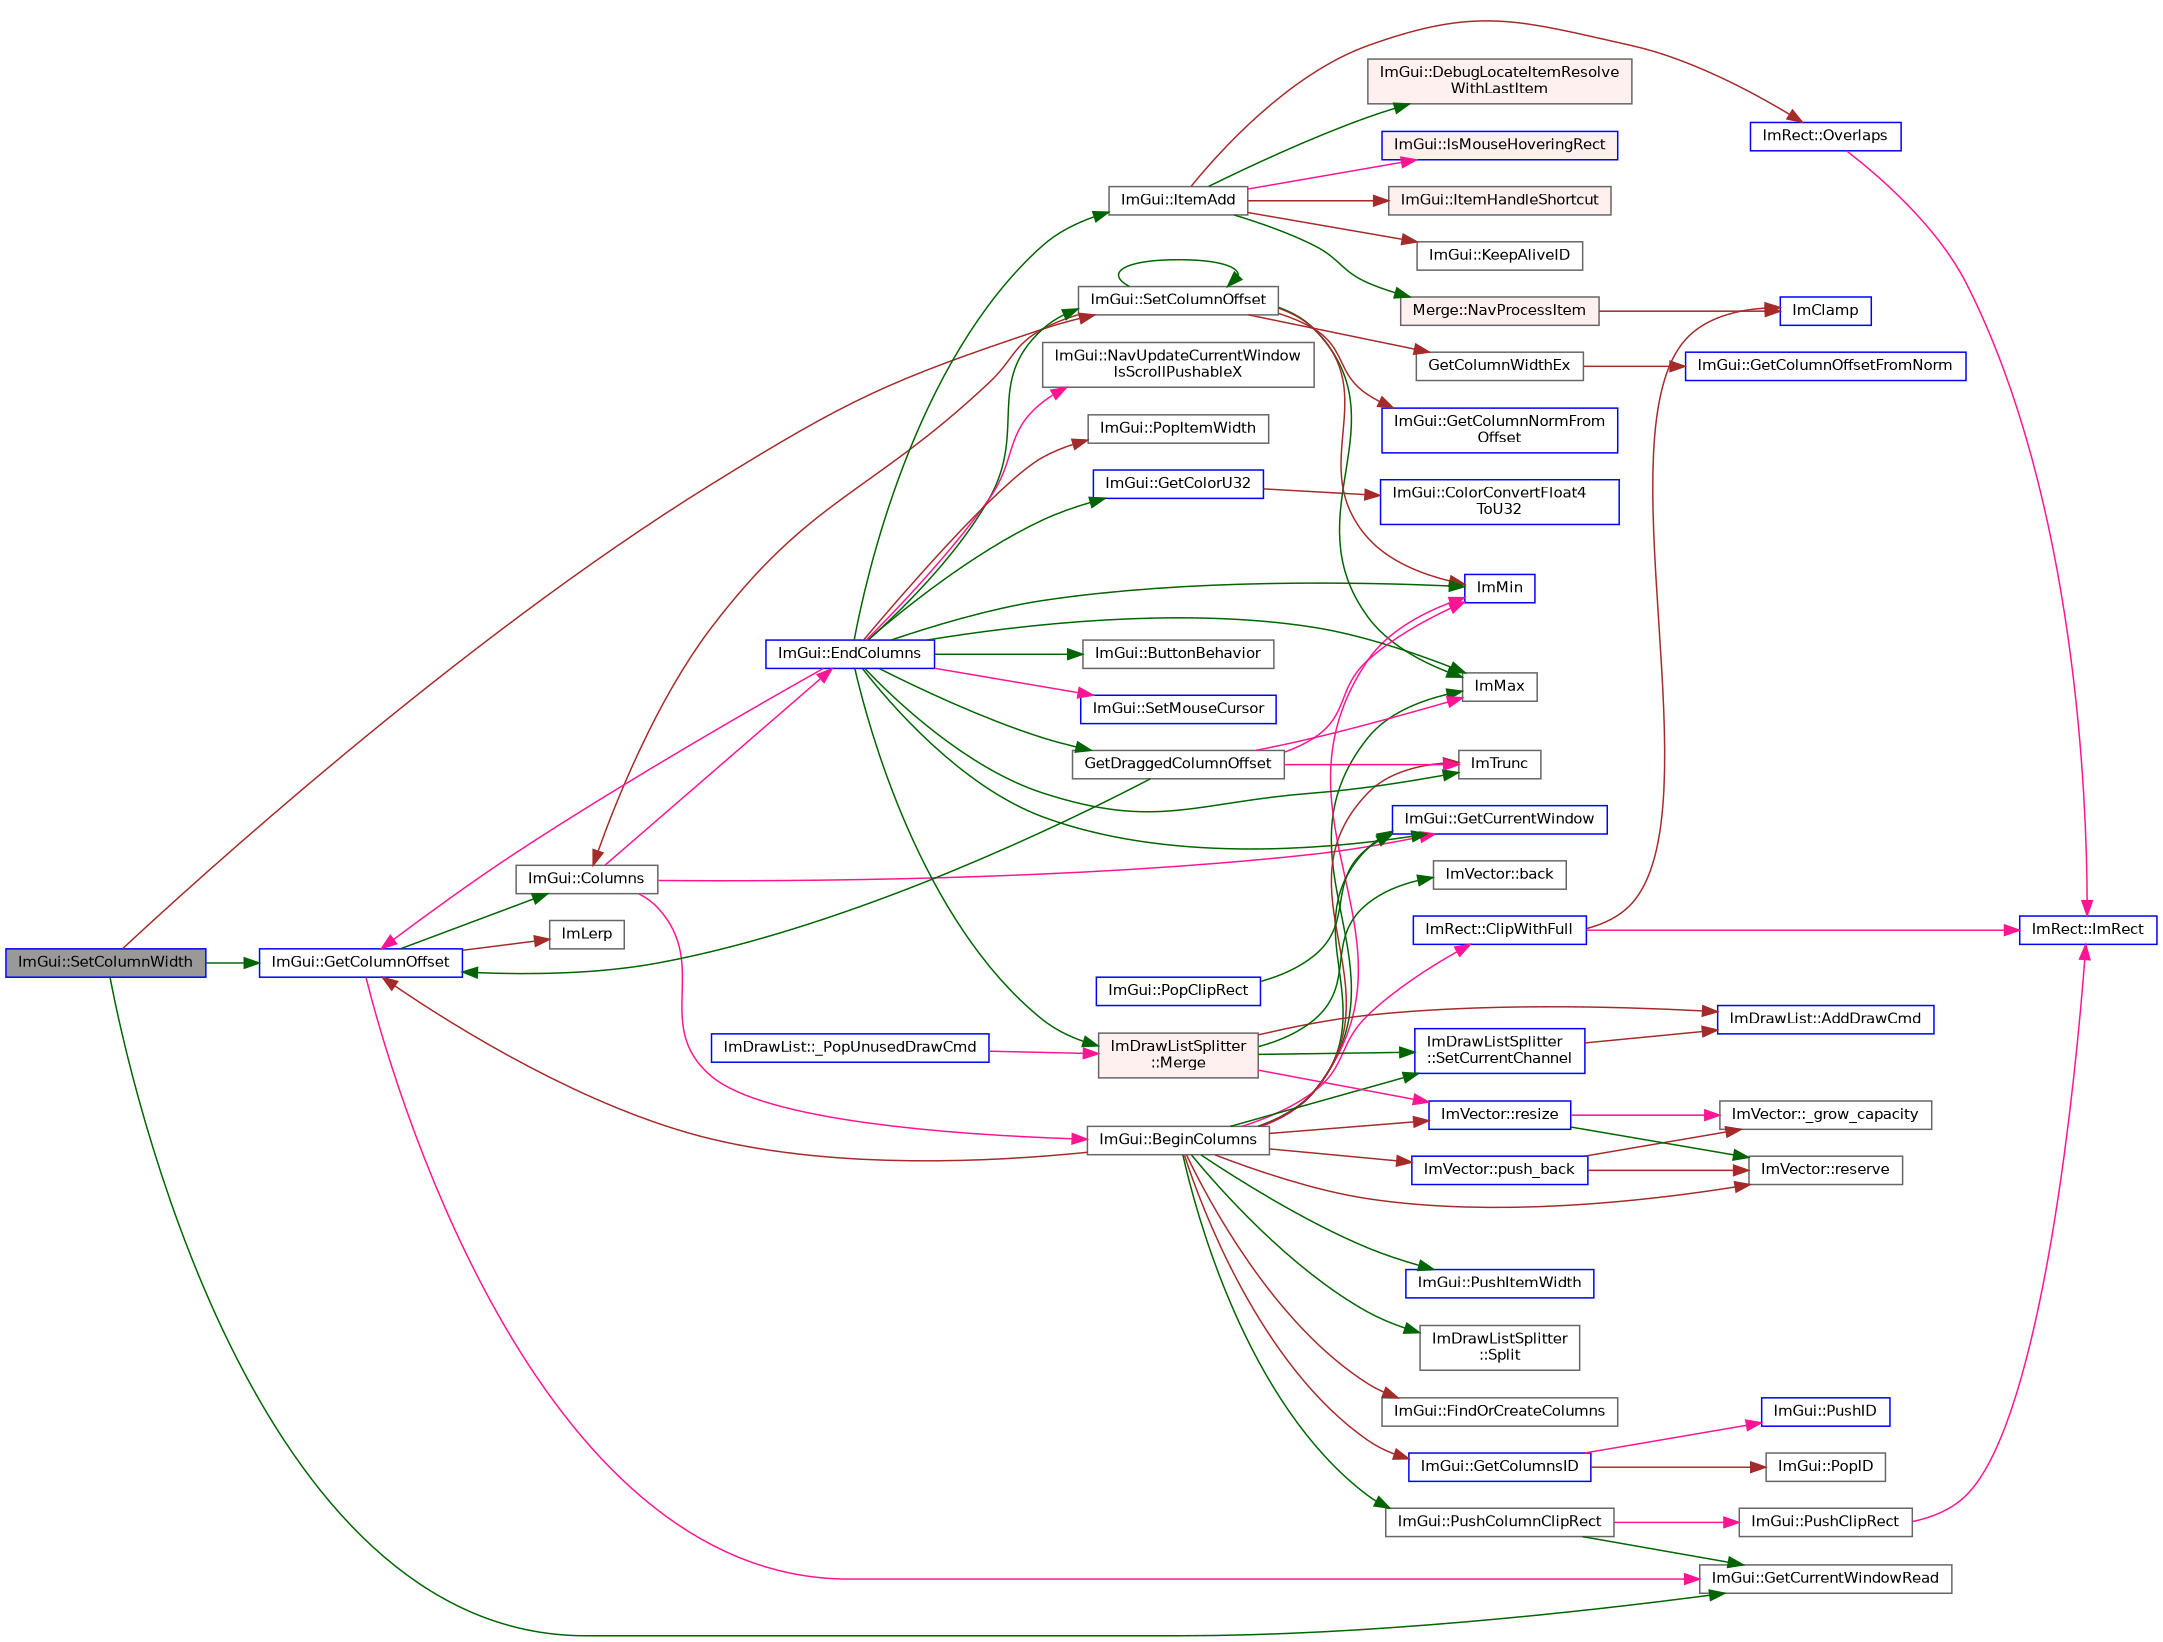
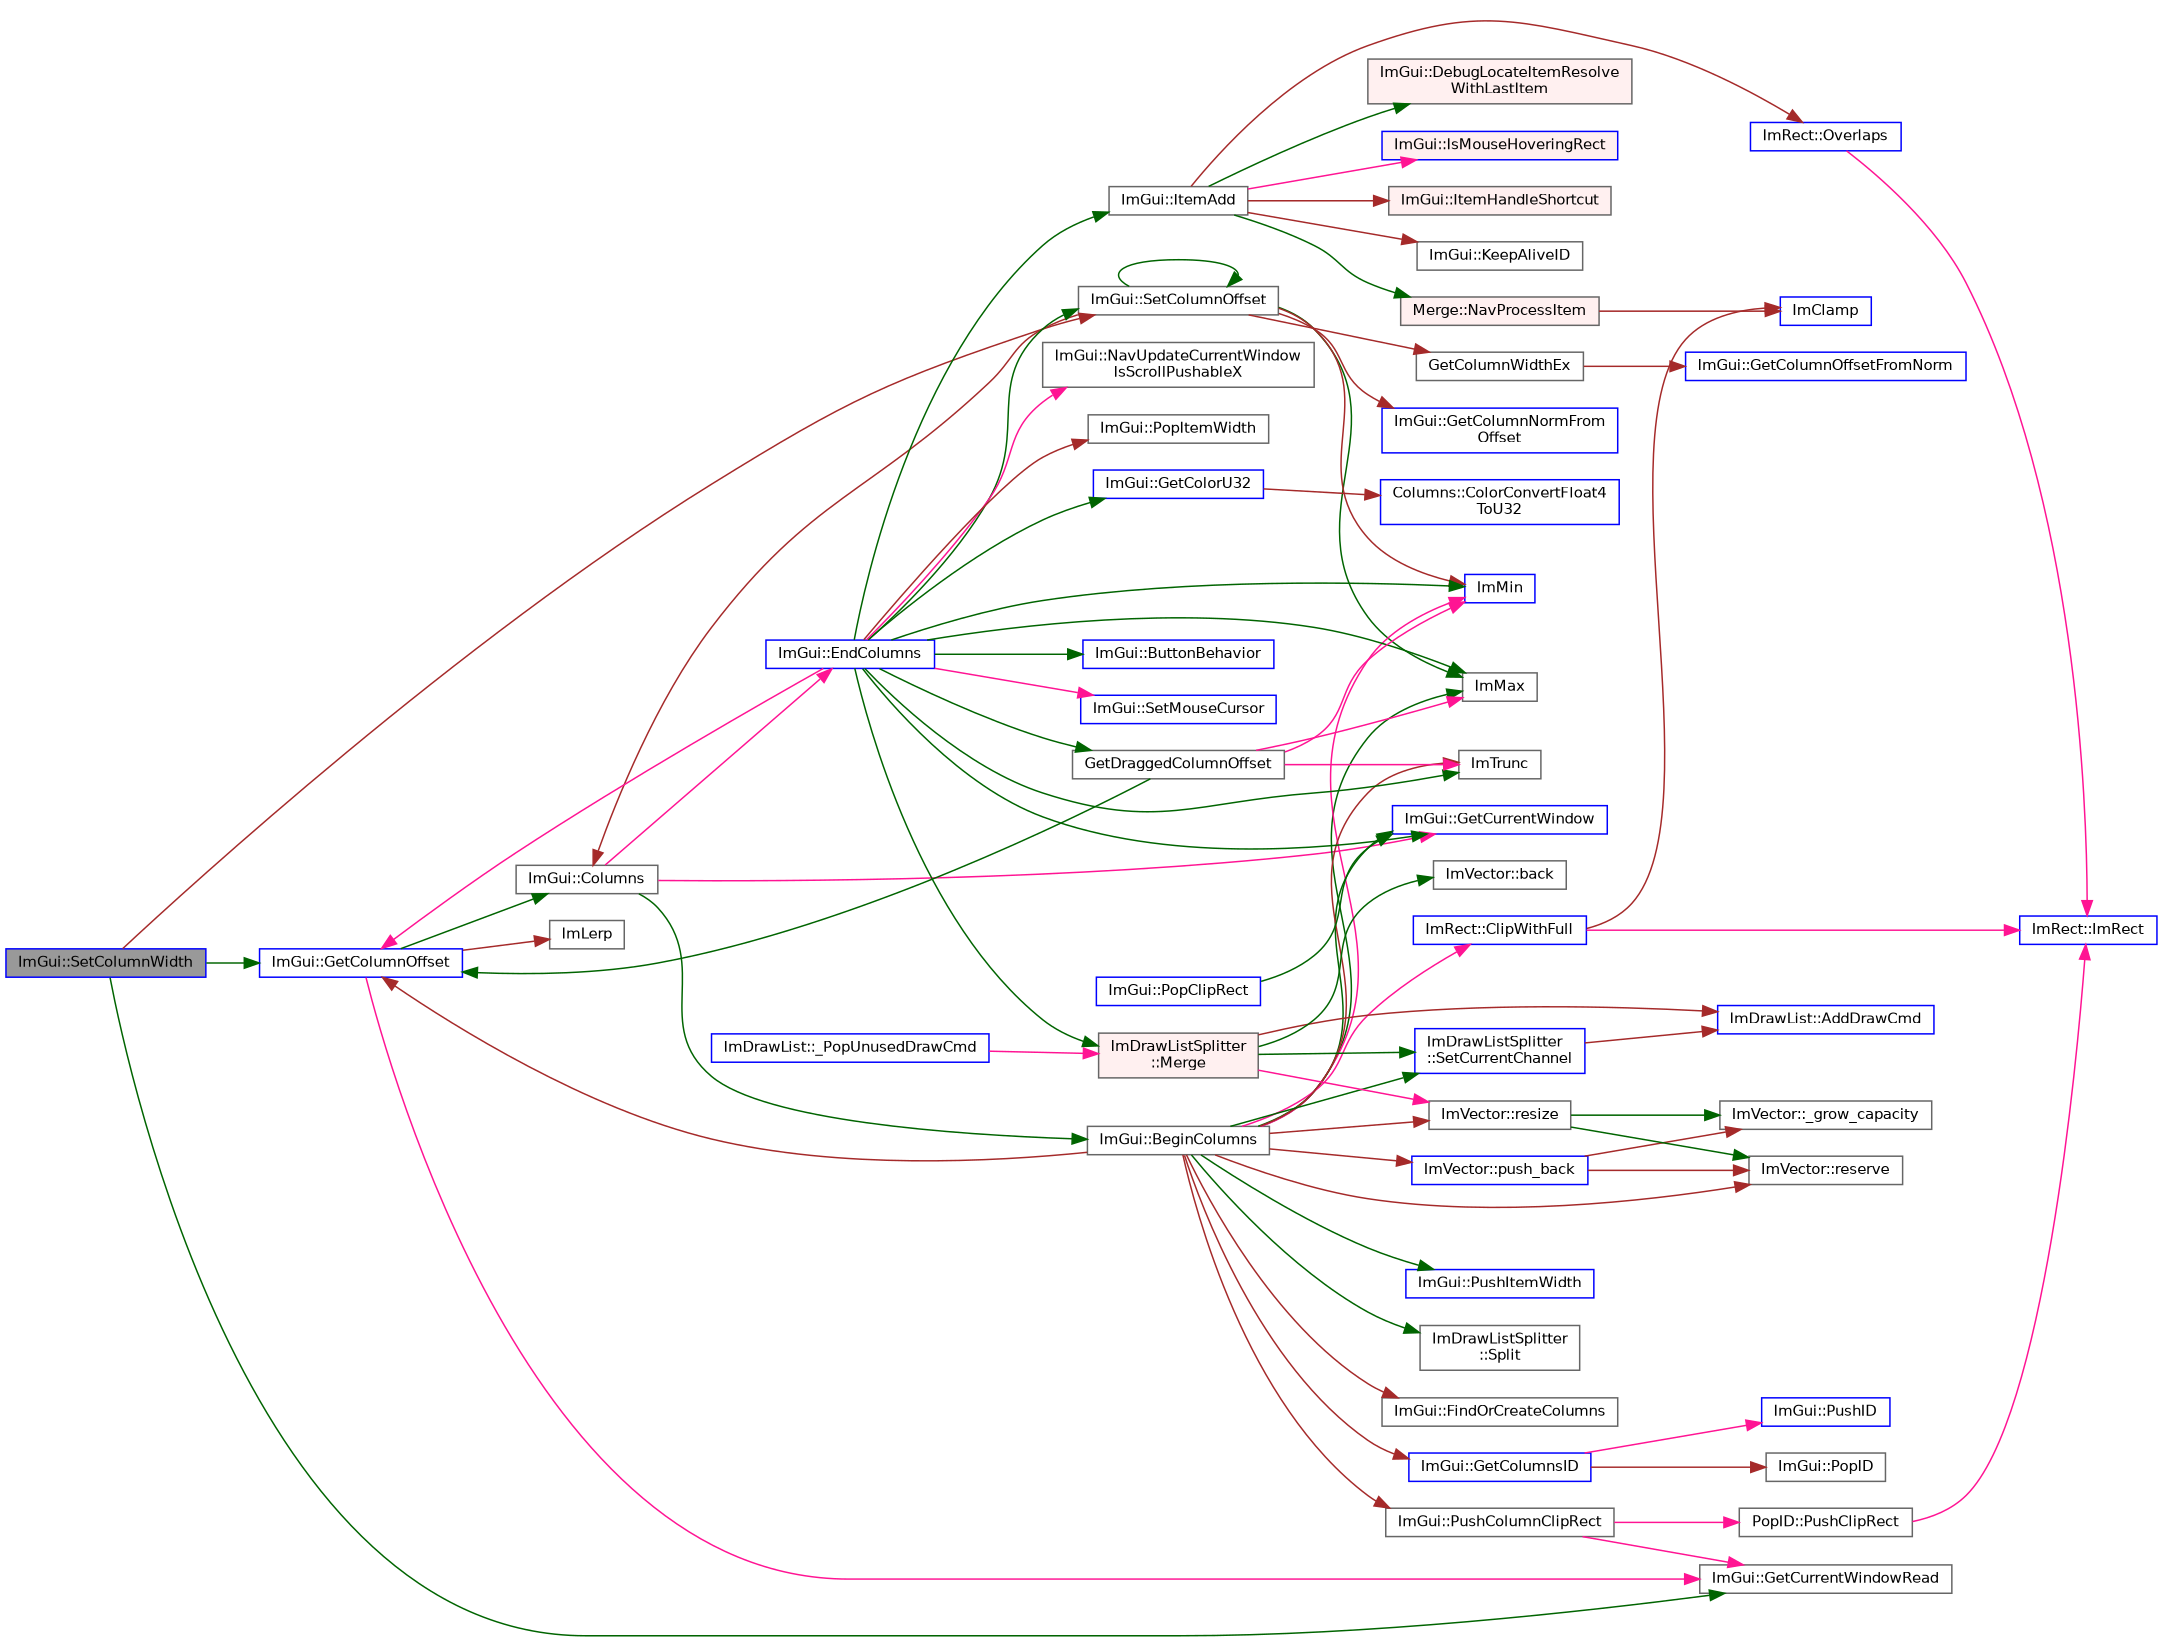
node "ImGui::ColorConvertFloat4 ToU32": label "ImGui::ColorConvertFloat4 ToU32" -> "Columns::ColorConvertFloat4 ToU32"
node "ImGui::ButtonBehavior": color gray40 -> blue
edge "ImGui::Columns" -> "ImGui::BeginColumns": color deeppink -> darkgreen
node "ImVector::resize": color blue -> gray40
edge "ImVector::resize" -> "ImVector::_grow_capacity": color deeppink -> darkgreen
edge "ImGui::BeginColumns" -> "ImGui::PushColumnClipRect": color darkgreen -> brown
node "ImGui::PushClipRect": label "ImGui::PushClipRect" -> "PopID::PushClipRect"
edge "ImGui::PushColumnClipRect" -> "ImGui::GetCurrentWindowRead": color darkgreen -> deeppink
